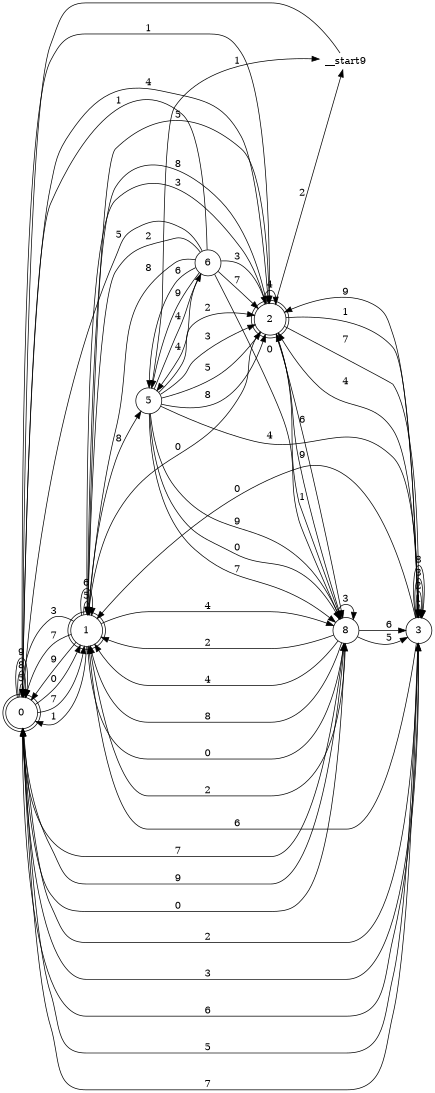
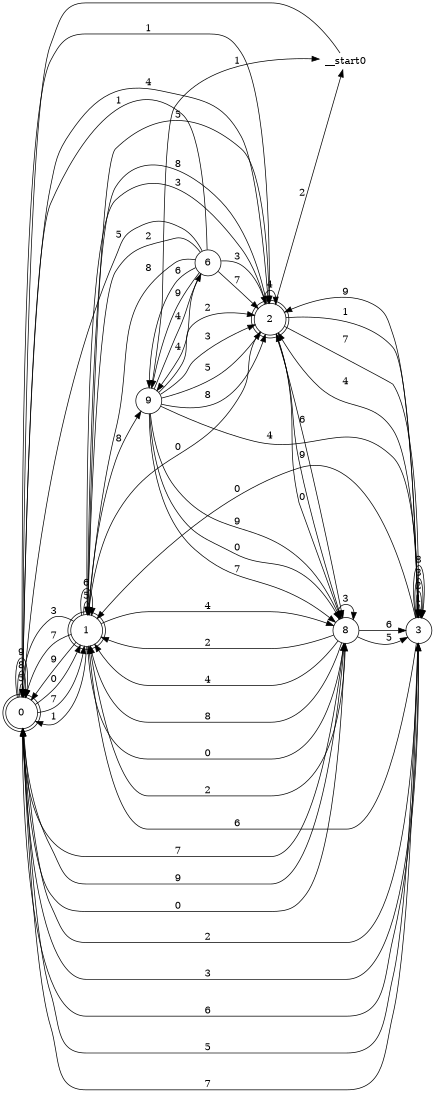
node "__start9": label "__start9" -> "__start0"
node "5": label "5" -> "9"
edge "6" -> "8": removed, label "0"
edge "8" -> "2": label "1" -> "0"
